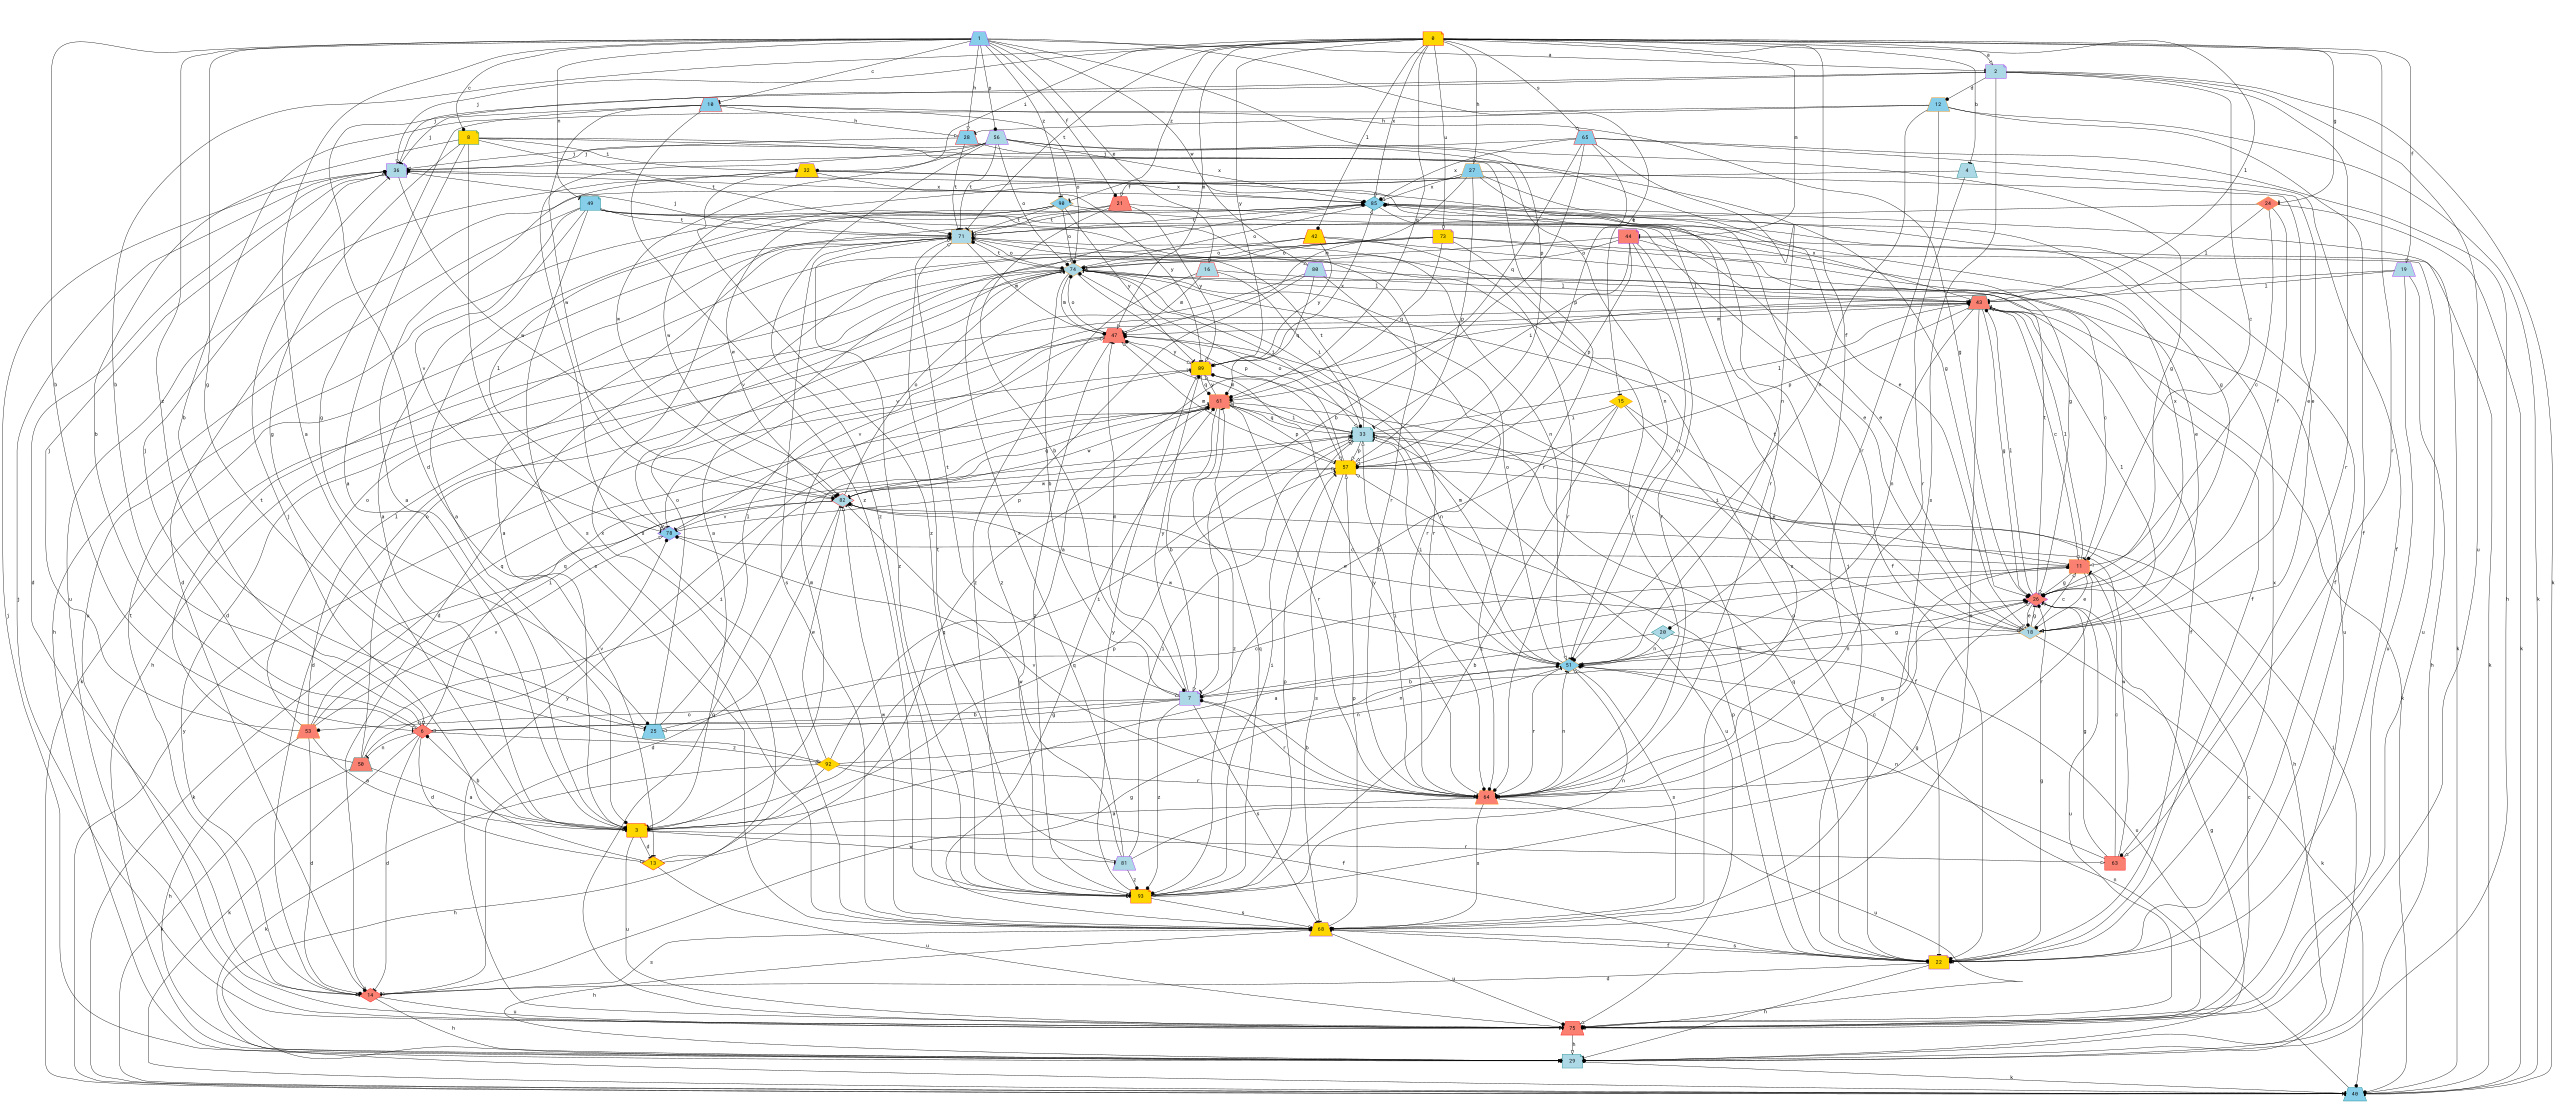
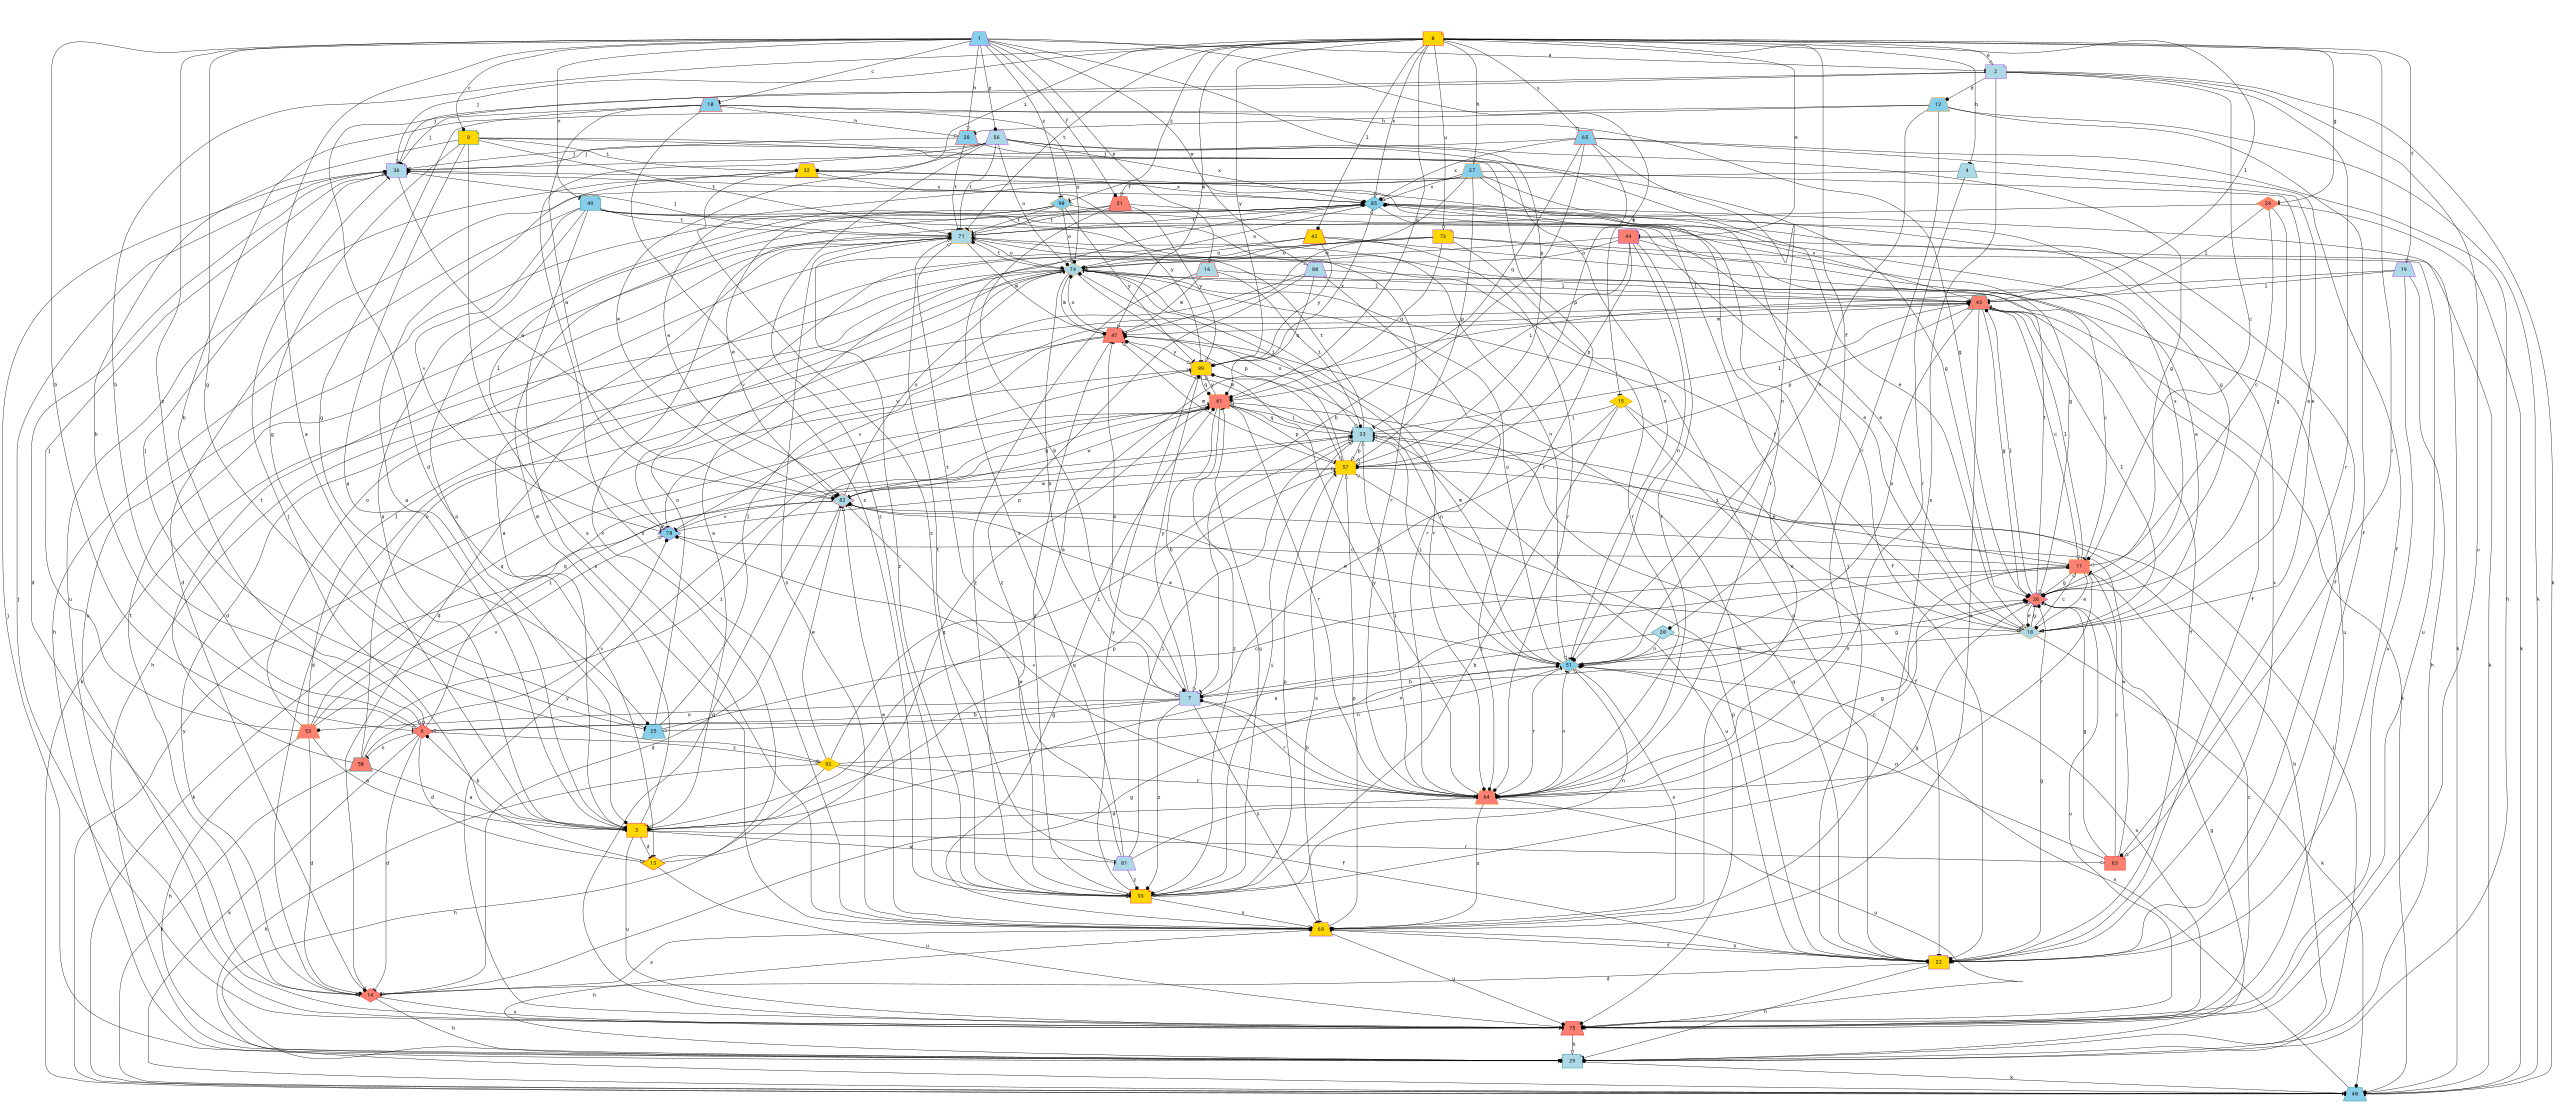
edge "24" -> "26": label "f" -> "g"
edge "3" -> "47": now "3" -> "85"
edge "33" -> "75": arrowhead onormal -> dot
